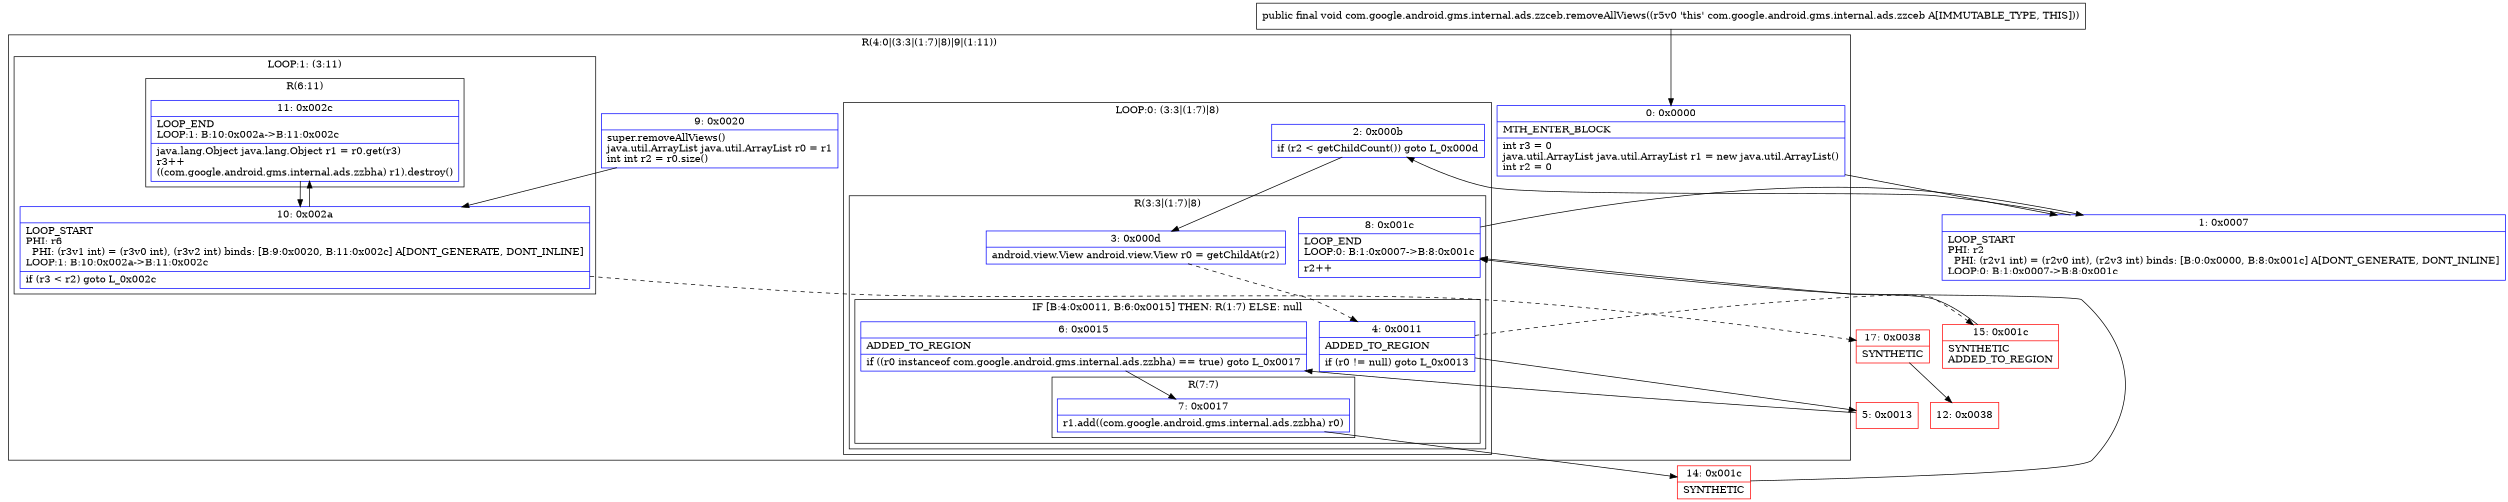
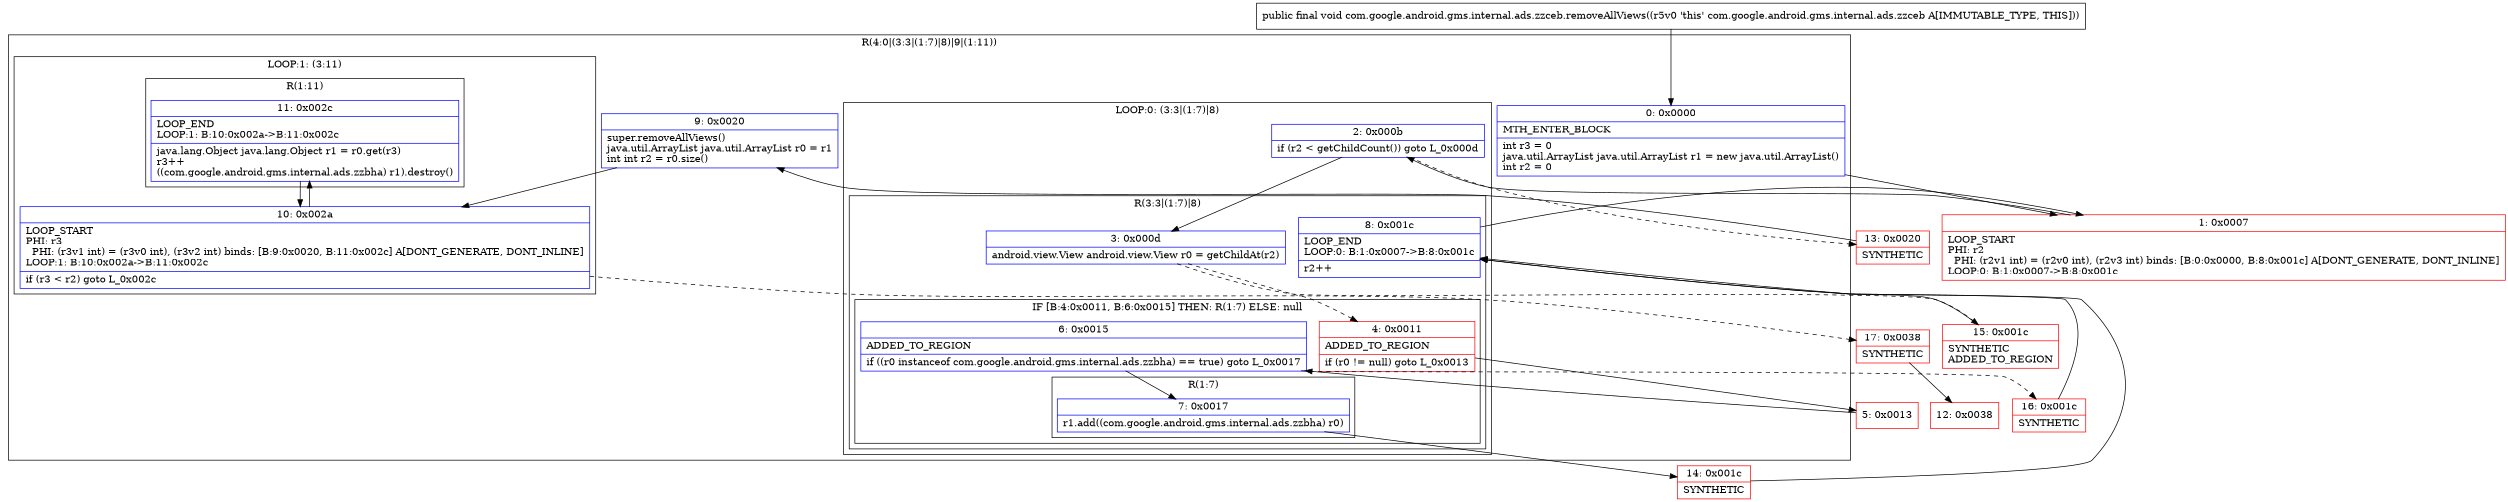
cluster "R(6:11)": label "R(6:11)" -> "R(1:11)"
node "10: 0x002a": text "PHI: r6" -> "PHI: r3"
node "13: 0x0020": added
node "1: 0x0007": color blue -> red
edge "4: 0x0011" -> "15: 0x001c": now "3: 0x000d" -> "15: 0x001c"
node "4: 0x0011": color blue -> red
cluster "R(7:7)": label "R(7:7)" -> "R(1:7)"
node "16: 0x001c": added
